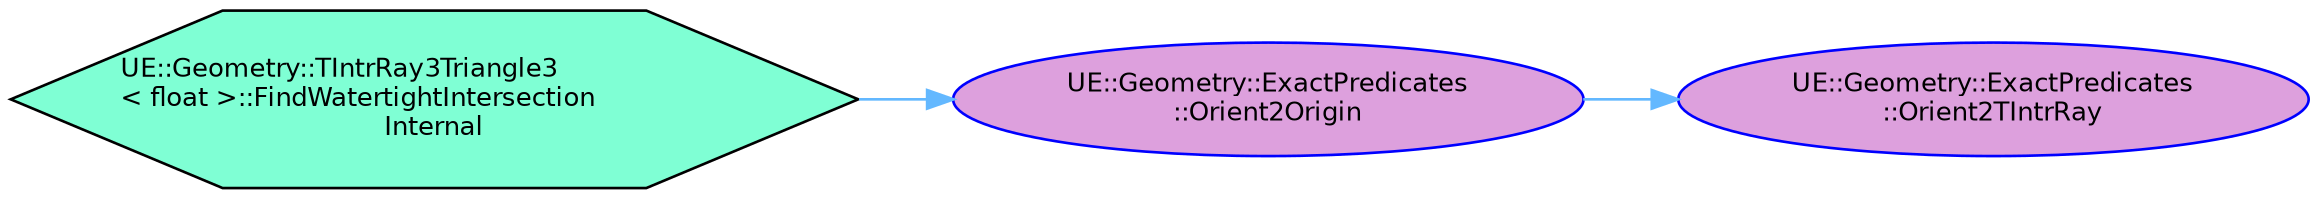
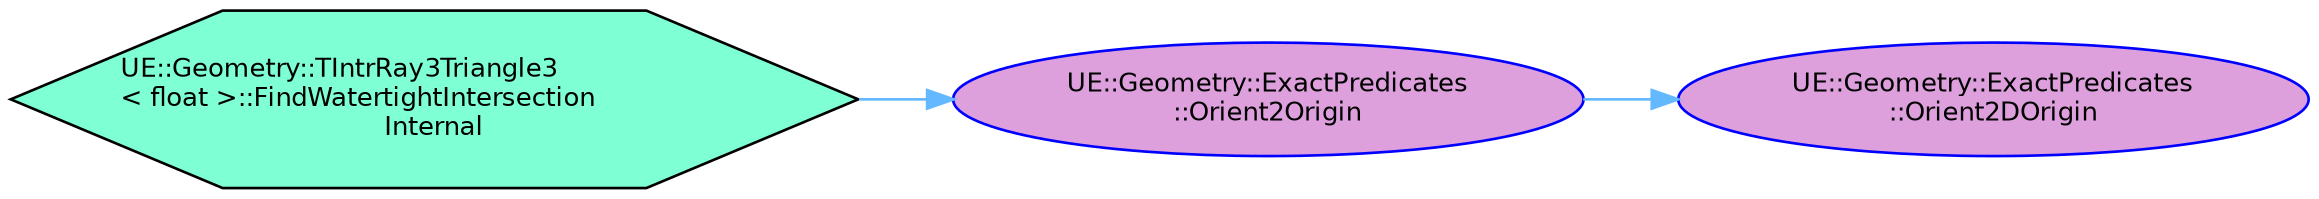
node "UE::Geometry::ExactPredicates ::Orient2TIntrRay": label "UE::Geometry::ExactPredicates ::Orient2TIntrRay" -> "UE::Geometry::ExactPredicates ::Orient2DOrigin"
